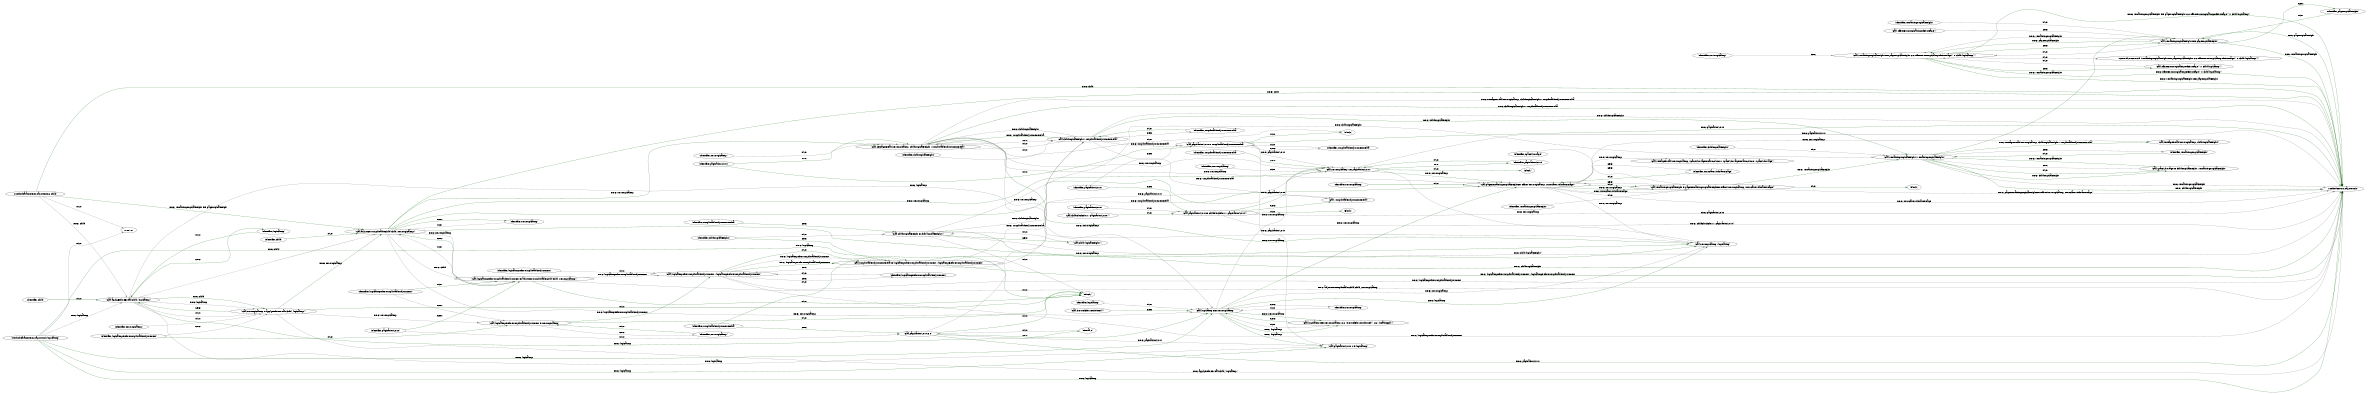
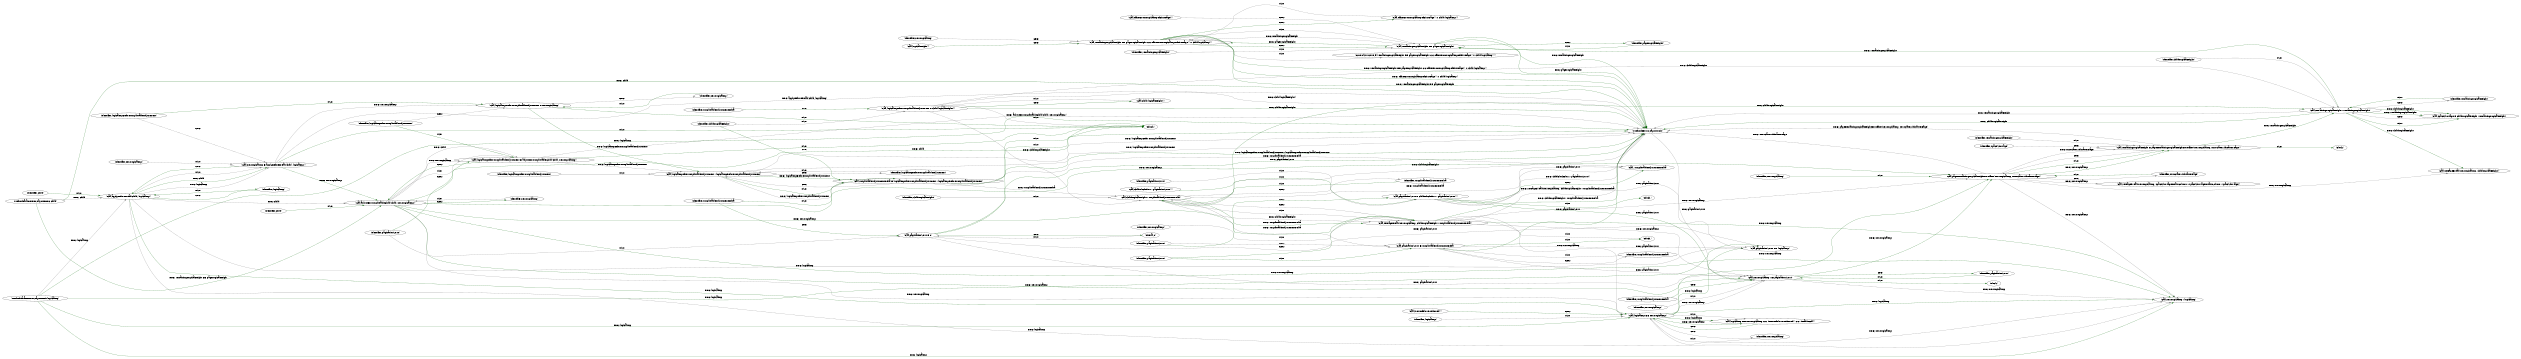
node "(Call,logicalHeight())": added
edge "(Call,newLogicalTop += paginationStrut)" -> "(MethodReturn,LayoutUnit)": reversed
edge "(Call,remainingLogicalHeight - remainingLogicalHeight)" -> "(Call,setPageBreak(newLogicalTop, childLogicalHeight))": label "DDG: setPageBreak(newLogicalTop, childLogicalHeight - unsplittableAdjustmentDelta)" -> "DDG: childLogicalHeight"
edge "(Call,paginationStrut = childBlockFlow->paginationStrut())" -> "(Call,paginationStrut += logicalTop)": added, label "DDG: paginationStrut"
node "1000101": removed
node "(Call,childLogicalHeight = child.logicalHeight())": label "(Call,childLogicalHeight = child.logicalHeight())" -> "(Call,logicalTopAfterUnsplittableAdjustment = child.logicalHeight())"
